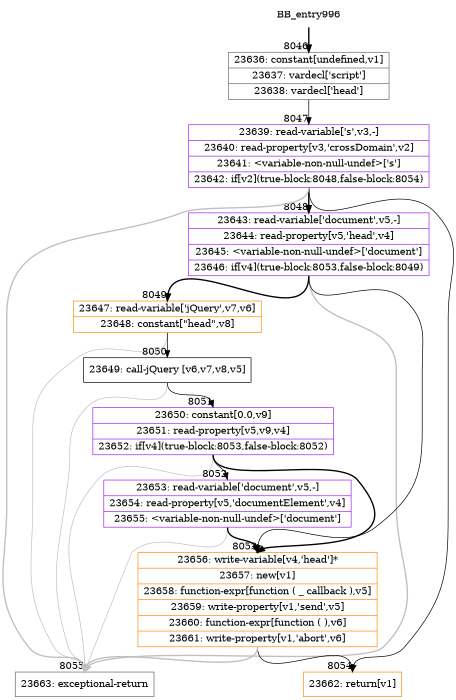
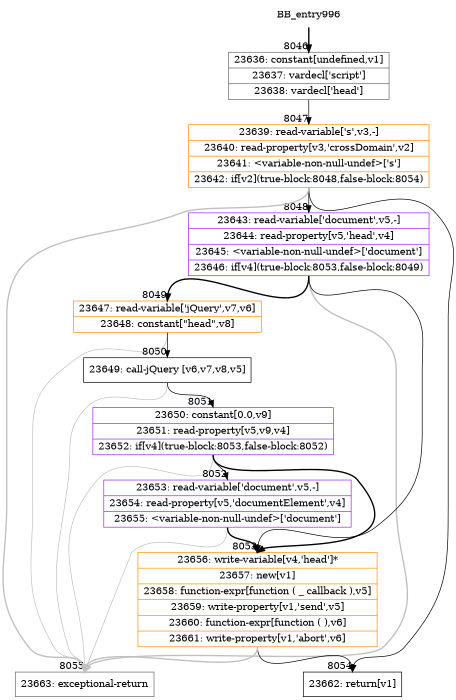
node "23639: read-variable['s',v3,-]": color purple -> darkorange
edge "23639: read-variable['s',v3,-]" -> "23643: read-variable['document',v5,-]": style bold -> solid
node "23662: return[v1]": color darkorange -> black
